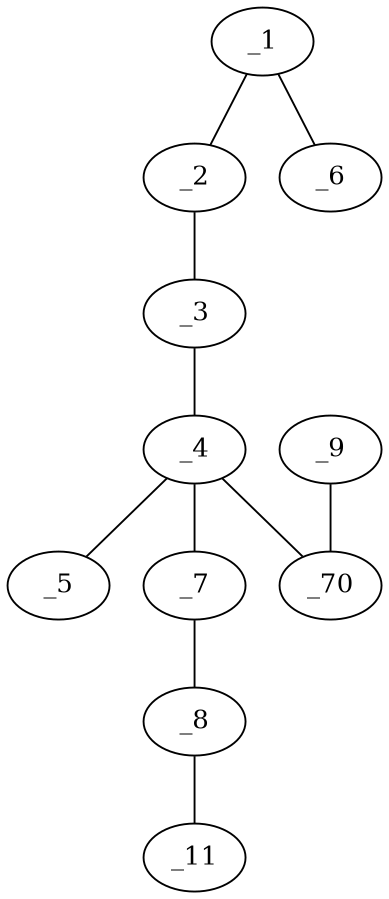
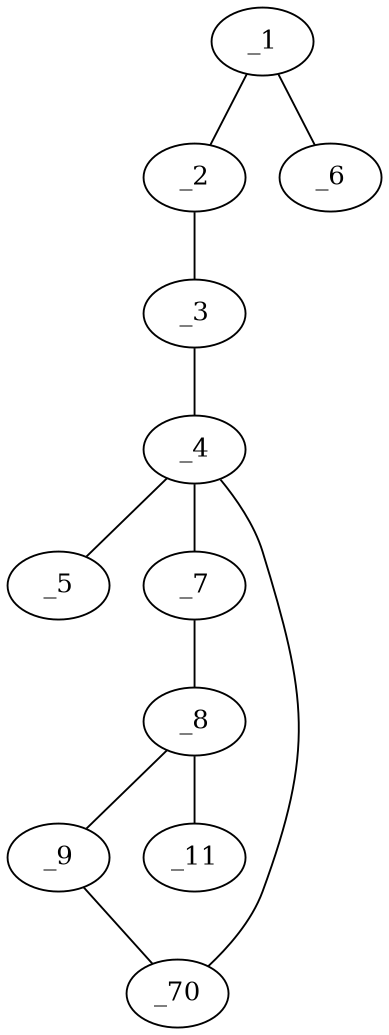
edge "_8" -- "_9": added
